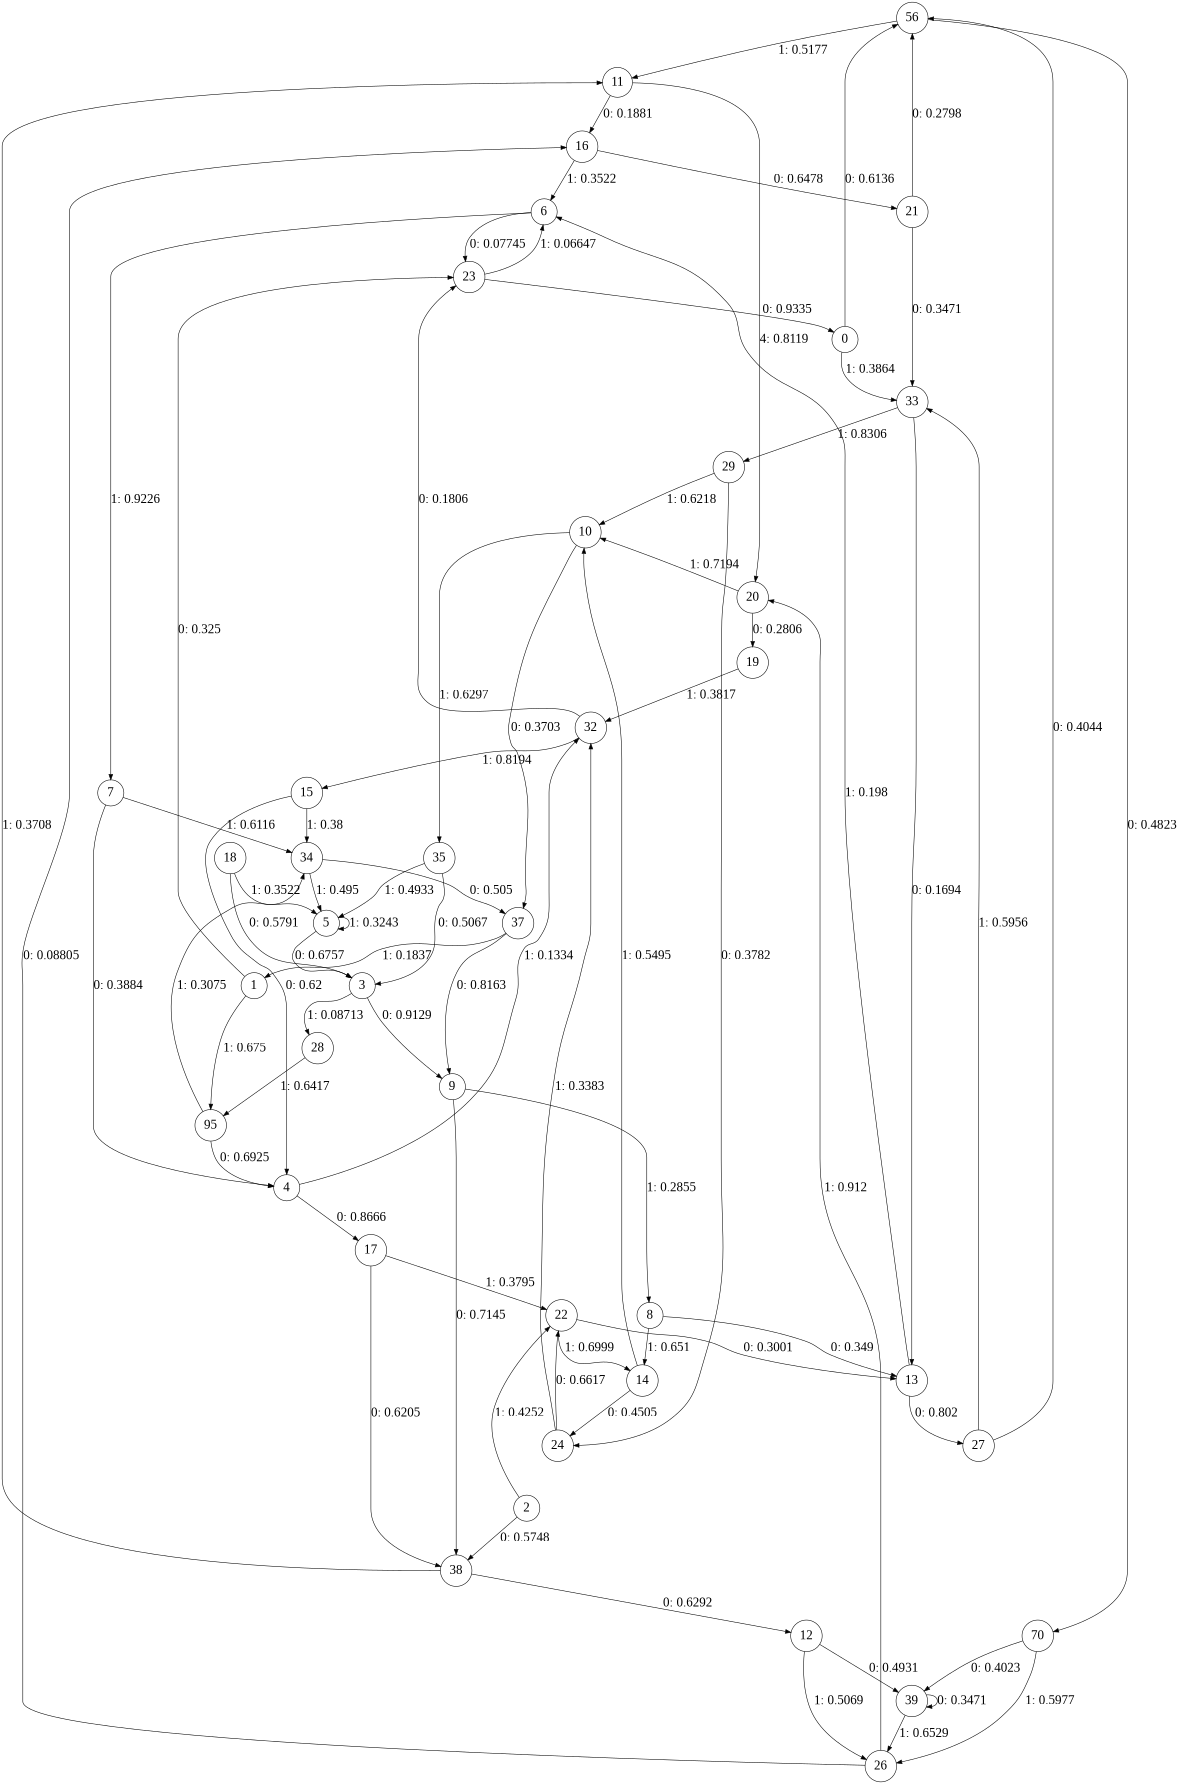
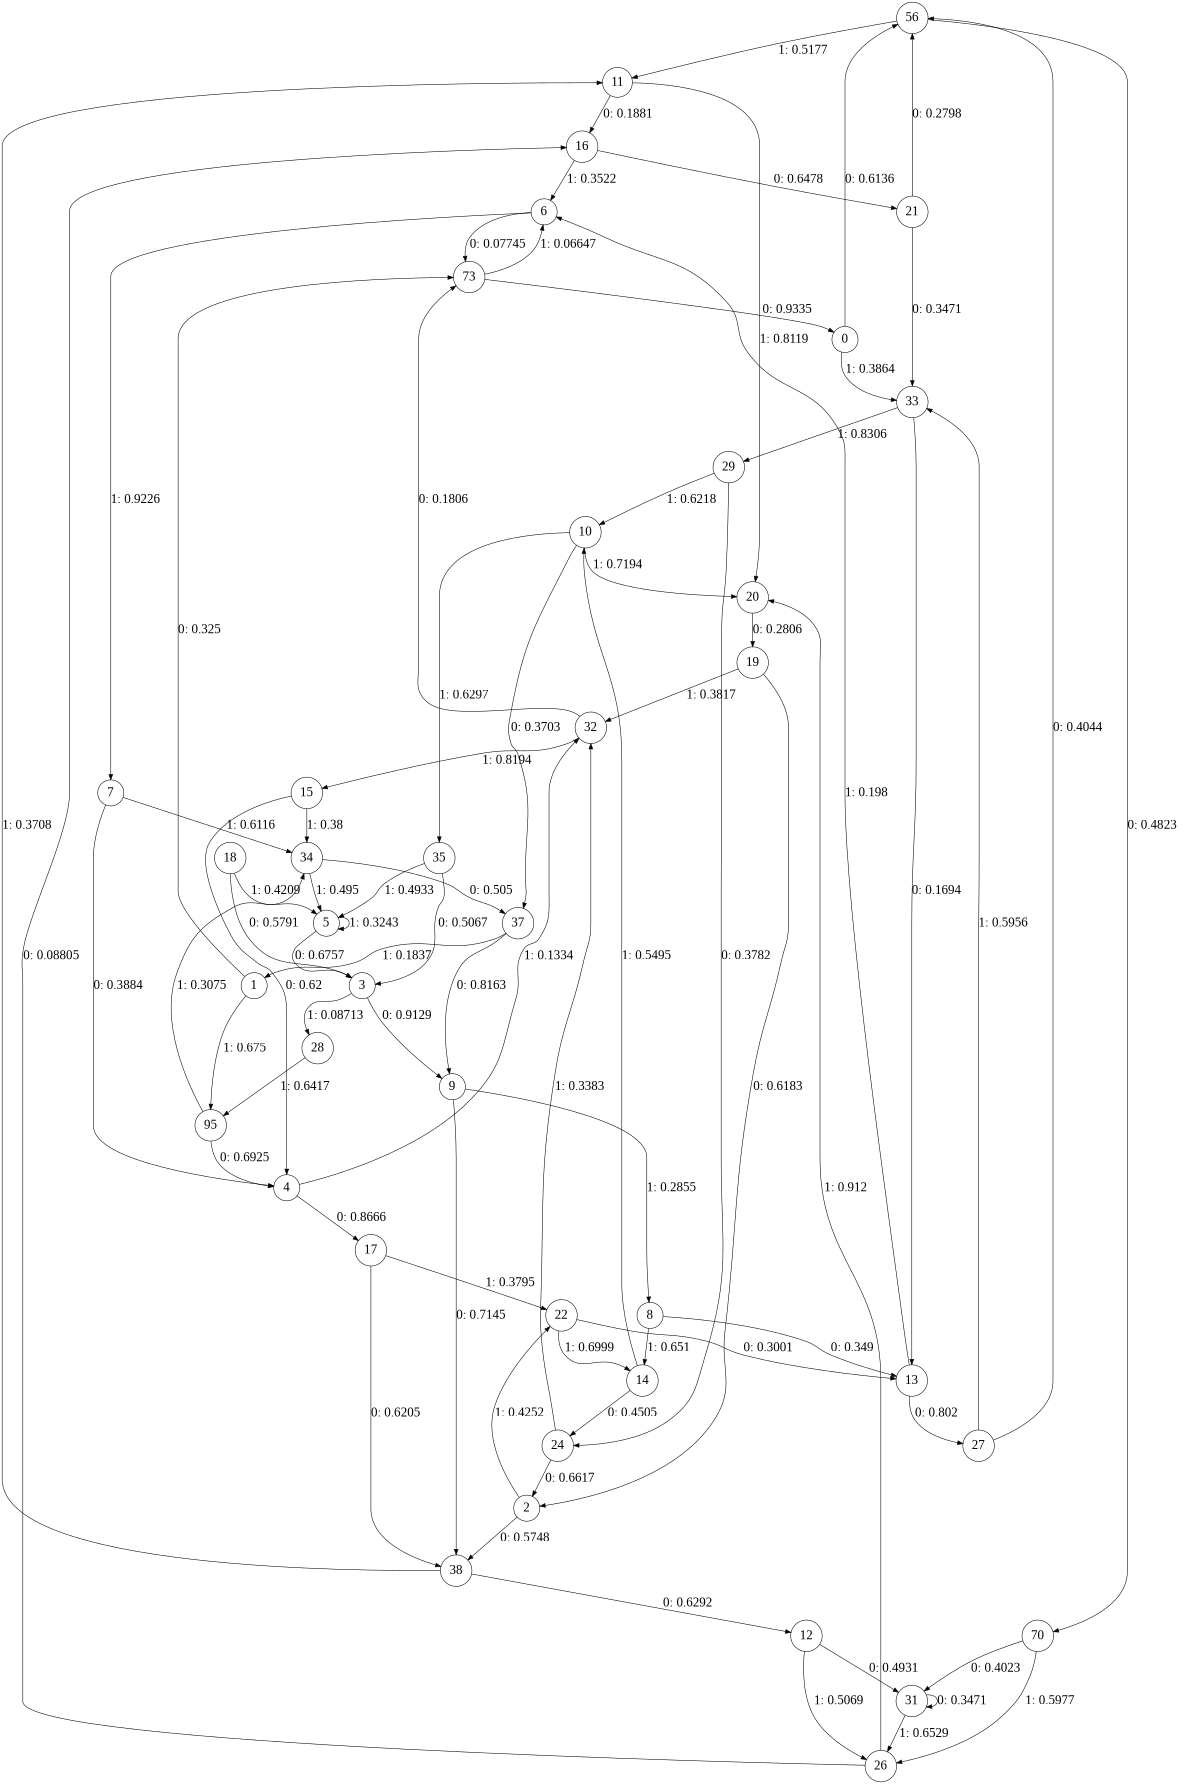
node "23": label "23" -> "73"
edge "11" -> "20": label "4: 0.8119   " -> "1: 0.8119   "
edge "20" -> "10": reversed
edge "18" -> "5": label "1: 0.3522   " -> "1: 0.4209   "
edge "19" -> "2": added, label "0: 0.6183"
edge "24" -> "22": now "24" -> "2"
node "39": label "39" -> "31"
